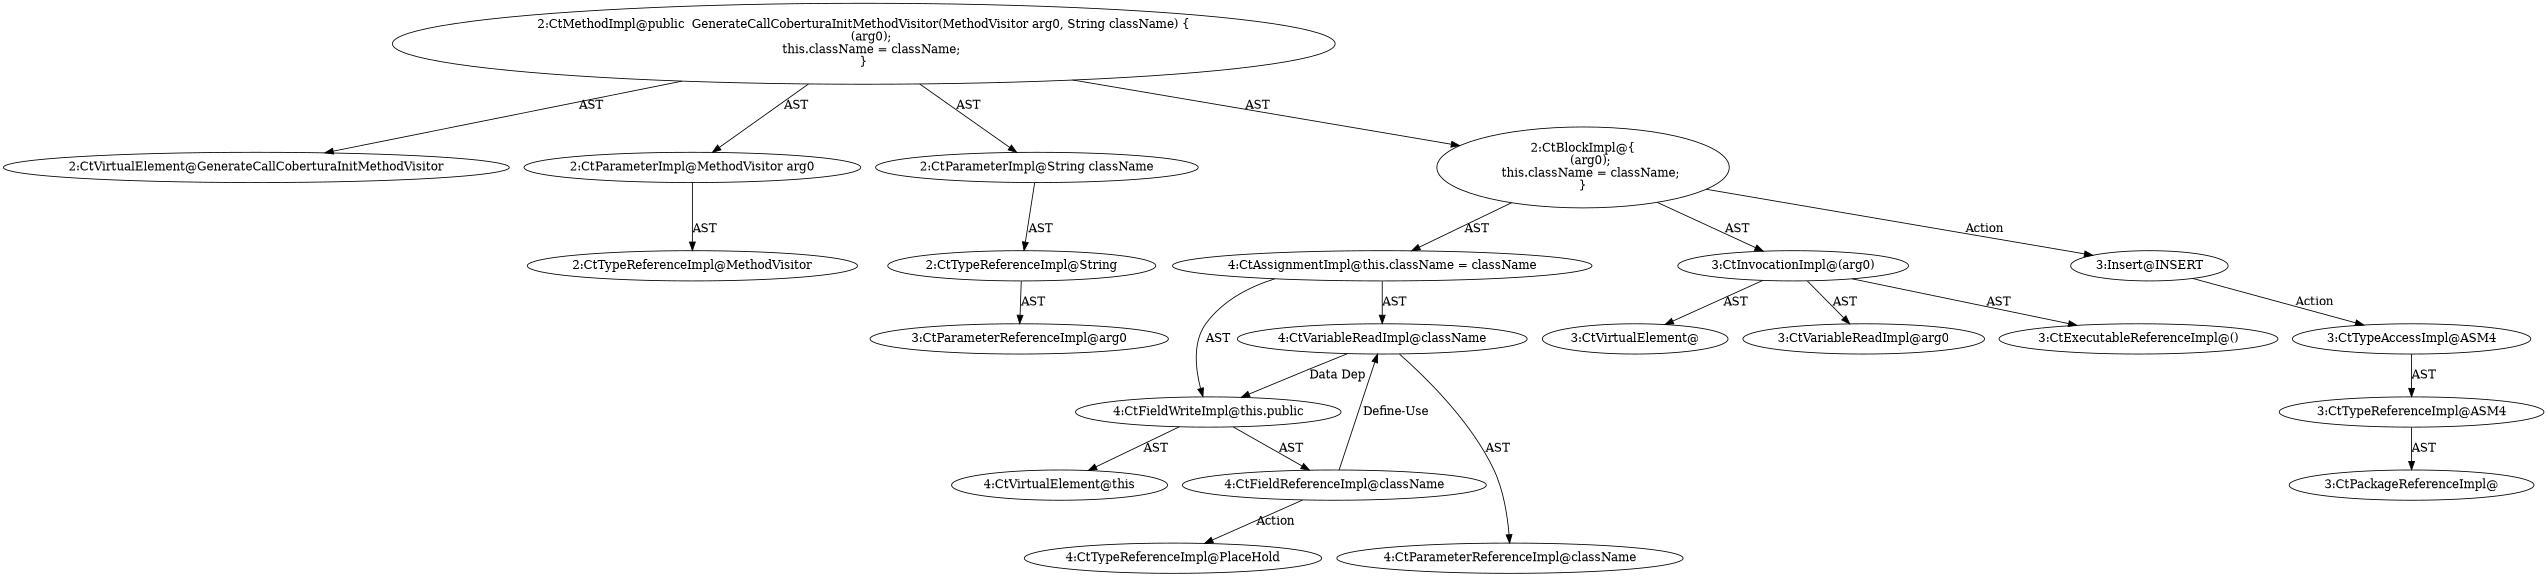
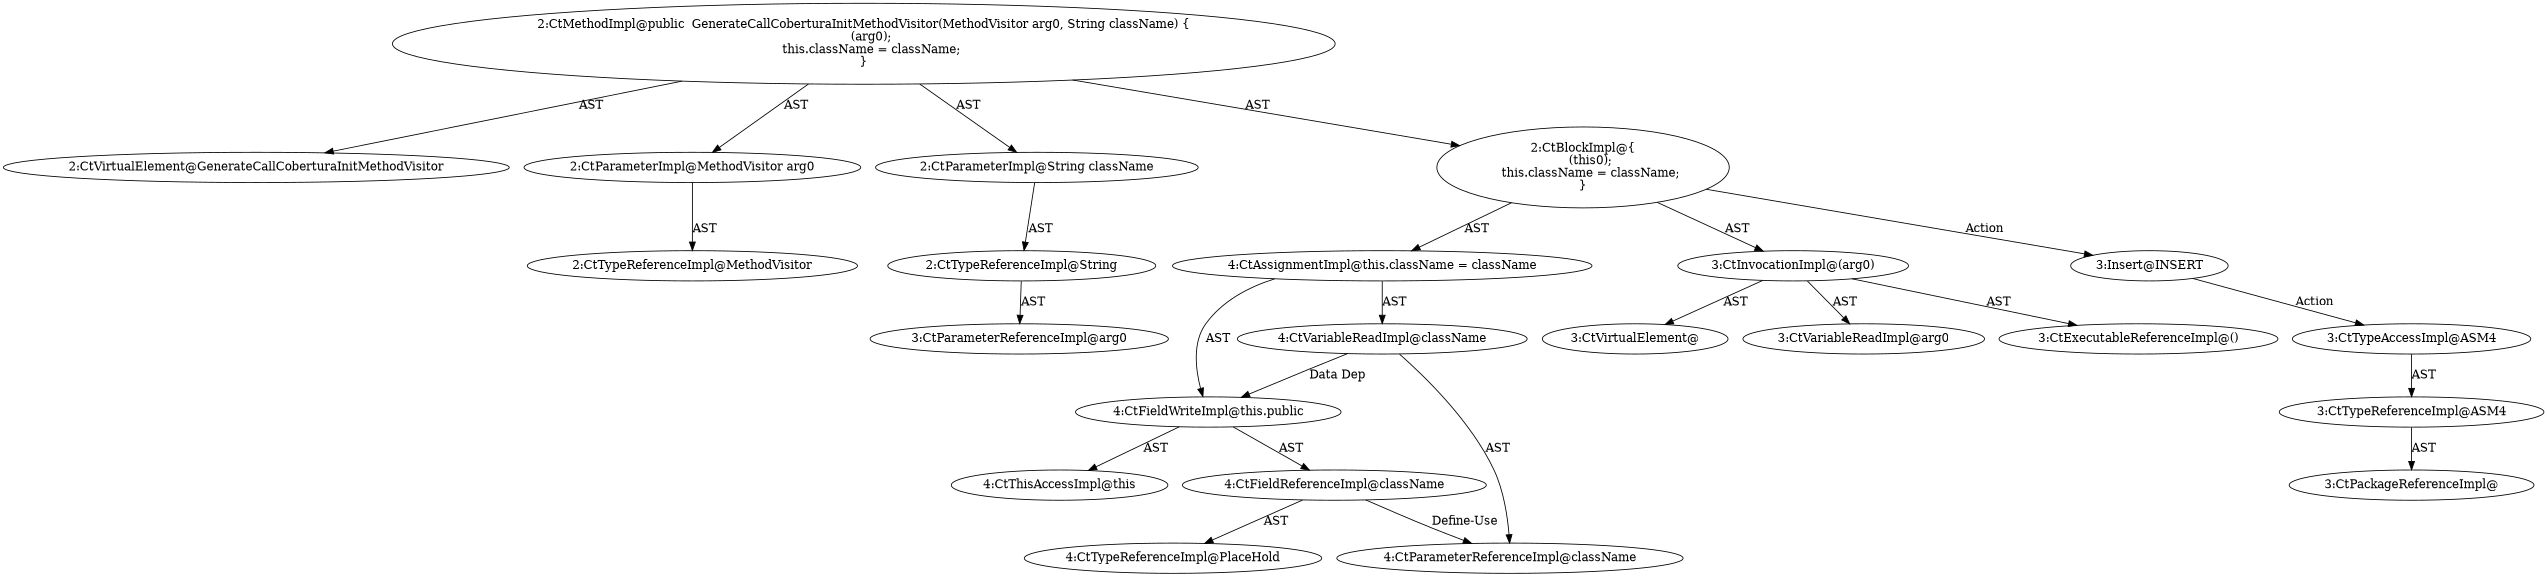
node "2:CtBlockImpl@{ (arg0); this.className = className; }": label "2:CtBlockImpl@{ (arg0); this.className = className; }" -> "2:CtBlockImpl@{ (this0); this.className = className; }"
edge "4:CtFieldReferenceImpl@className" -> "4:CtVariableReadImpl@className": now "4:CtFieldReferenceImpl@className" -> "4:CtParameterReferenceImpl@className"
node "4:CtVirtualElement@this": label "4:CtVirtualElement@this" -> "4:CtThisAccessImpl@this"
edge "4:CtFieldReferenceImpl@className" -> "4:CtTypeReferenceImpl@PlaceHold": label "Action" -> "AST"
